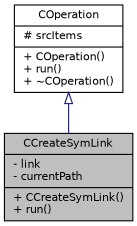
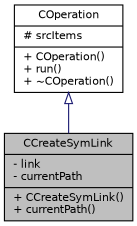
node "CCreateSymLink": text "+ run()" -> "+ currentPath()"
